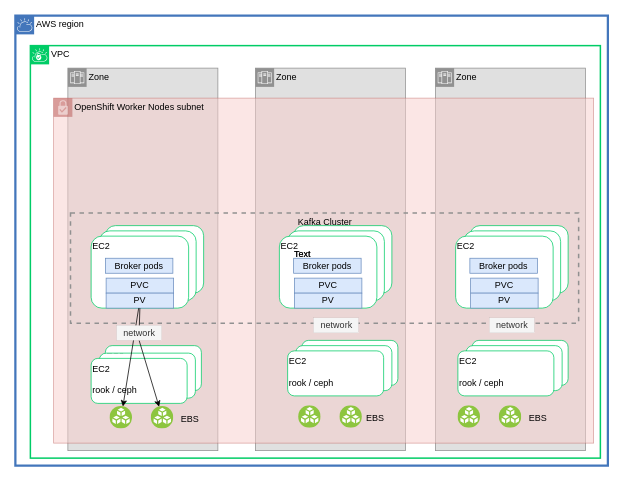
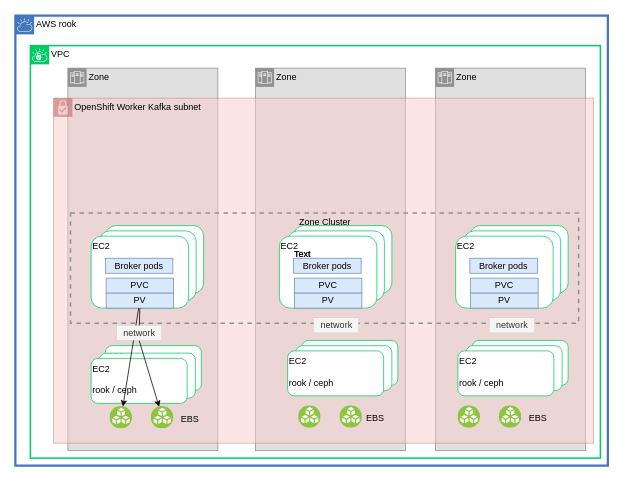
node "AWS region": label "AWS region" -> "AWS rook"
node "OpenShift Worker Nodes subnet": label "OpenShift Worker Nodes subnet" -> "OpenShift Worker Kafka subnet"
node "Kafka Cluster": label "Kafka Cluster" -> "Zone Cluster"
